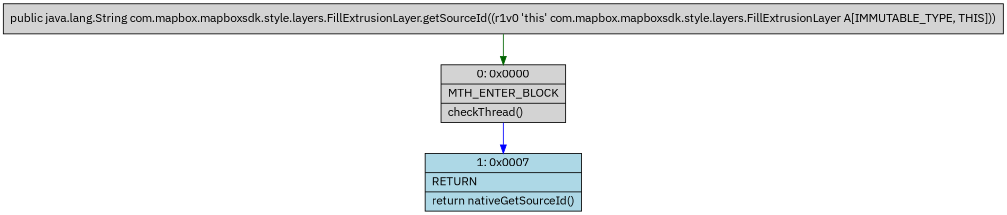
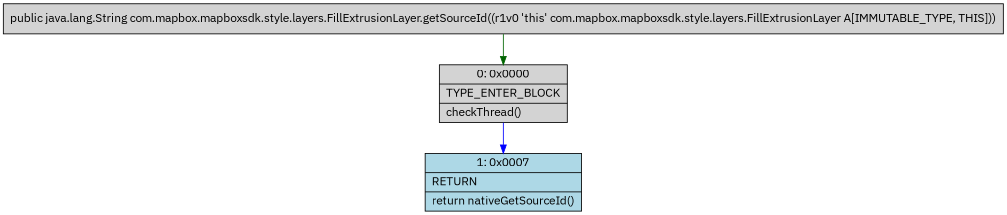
node "0: 0x0000": text "MTH_ENTER_BLOCK" -> "TYPE_ENTER_BLOCK"
